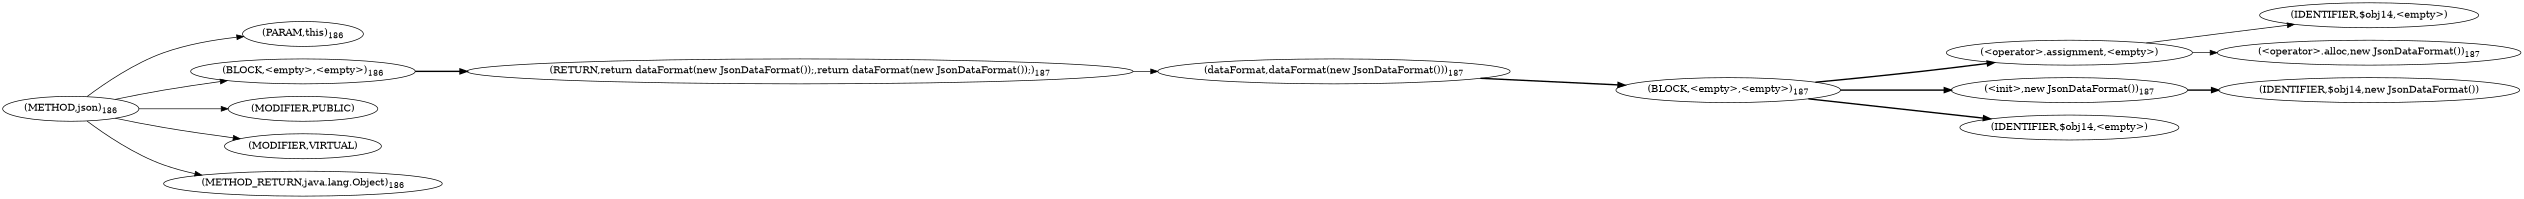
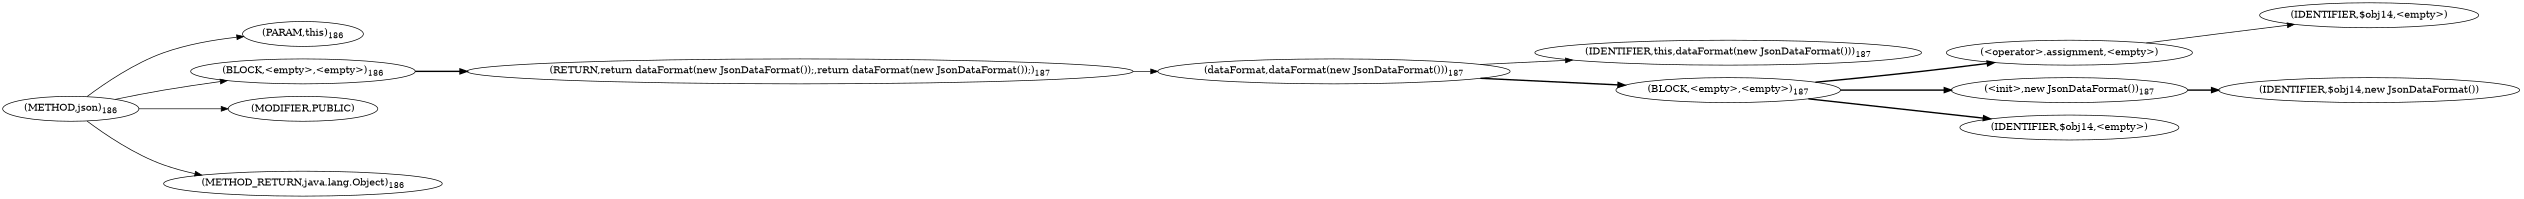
node "(IDENTIFIER,this,dataFormat(new JsonDataFormat()))": added
node "(<operator>.alloc,new JsonDataFormat())": removed
node "(MODIFIER,VIRTUAL)": removed
